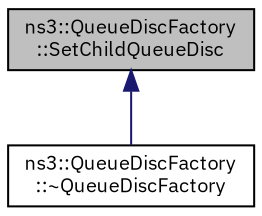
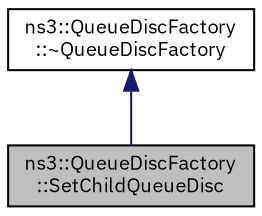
edge "ns3::QueueDiscFactory ::~QueueDiscFactory" -> "ns3::QueueDiscFactory ::SetChildQueueDisc": reversed
